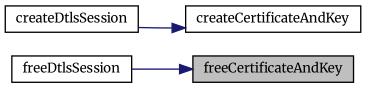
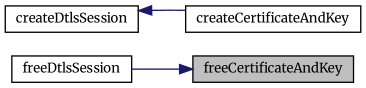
edge "createDtlsSession" -> "createCertificateAndKey": reversed
